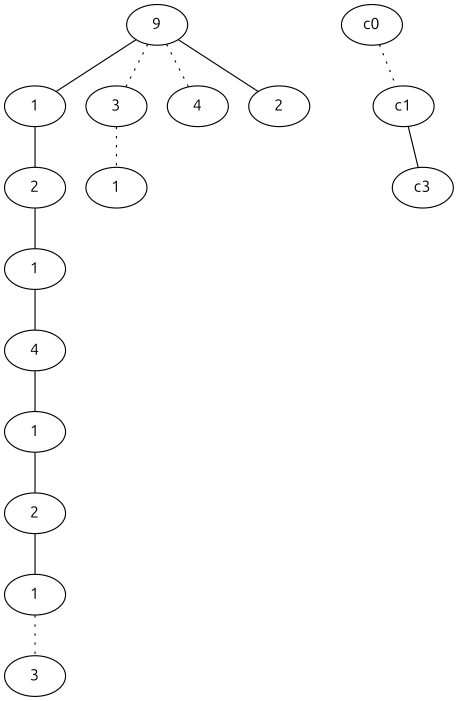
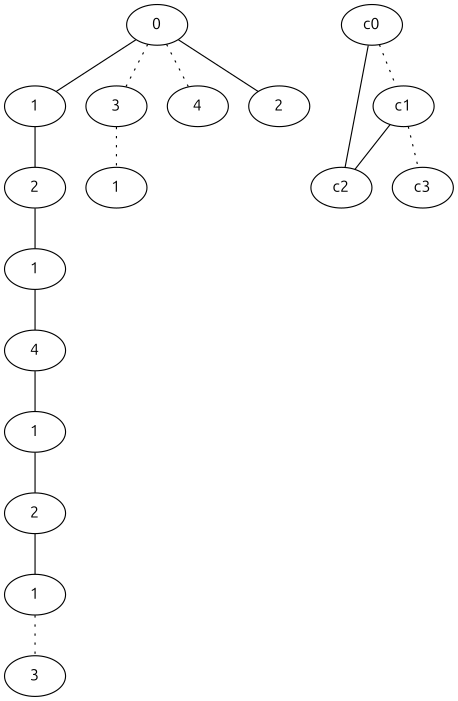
node "9": label "9" -> "0"
edge "c1" -- "c3": style solid -> dotted
node "c2": added
